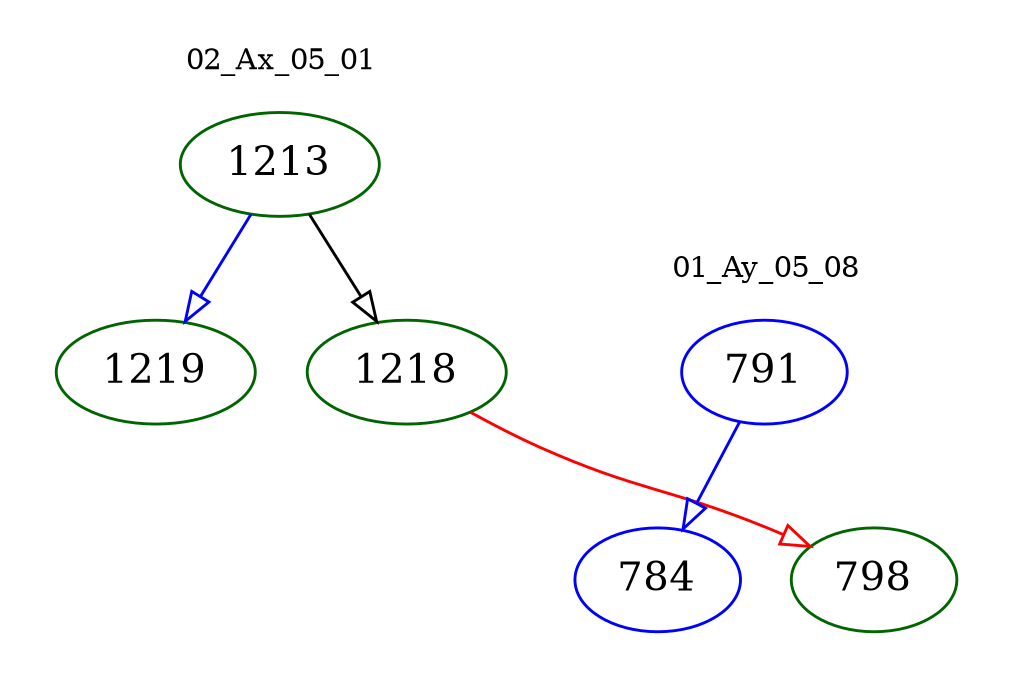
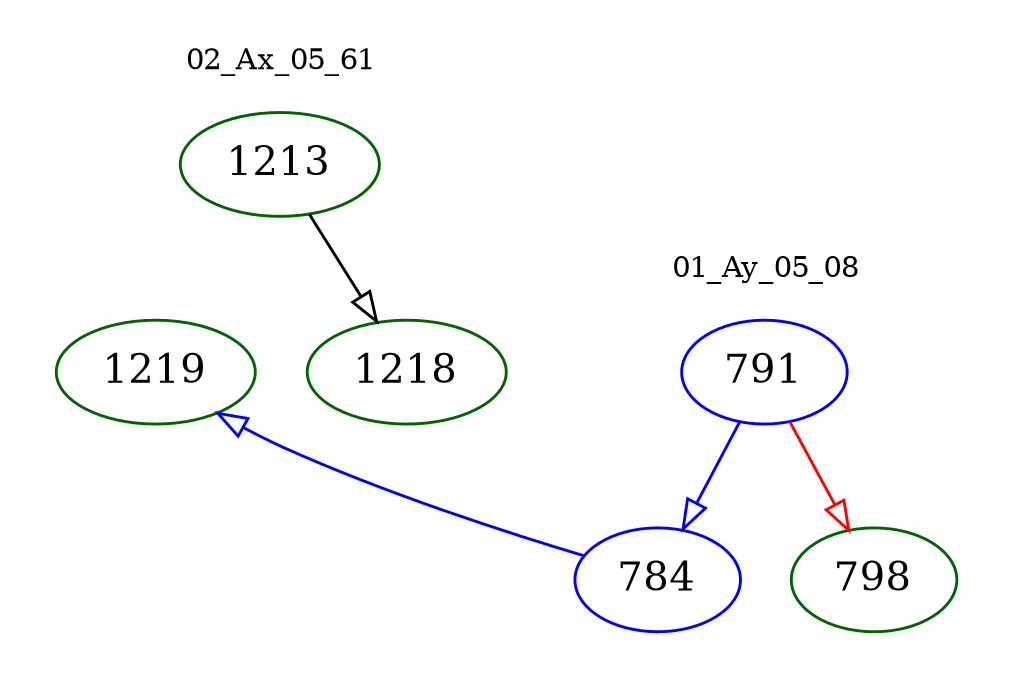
cluster "02_Ax_05_01": label "02_Ax_05_01" -> "02_Ax_05_61"
edge "1213" -> "1219": now "784" -> "1219"
edge "1218" -> "798": now "791" -> "798"
